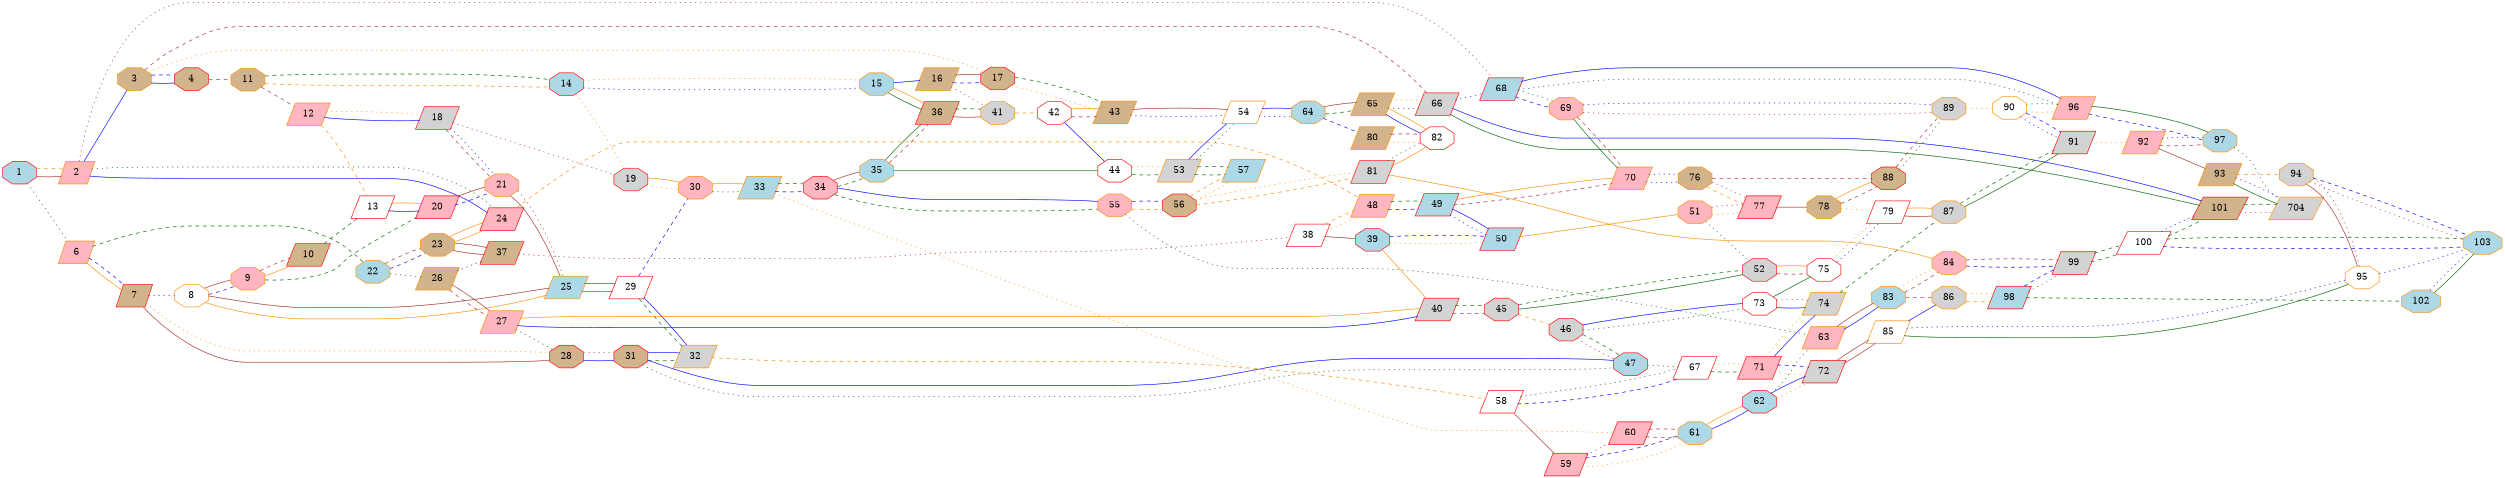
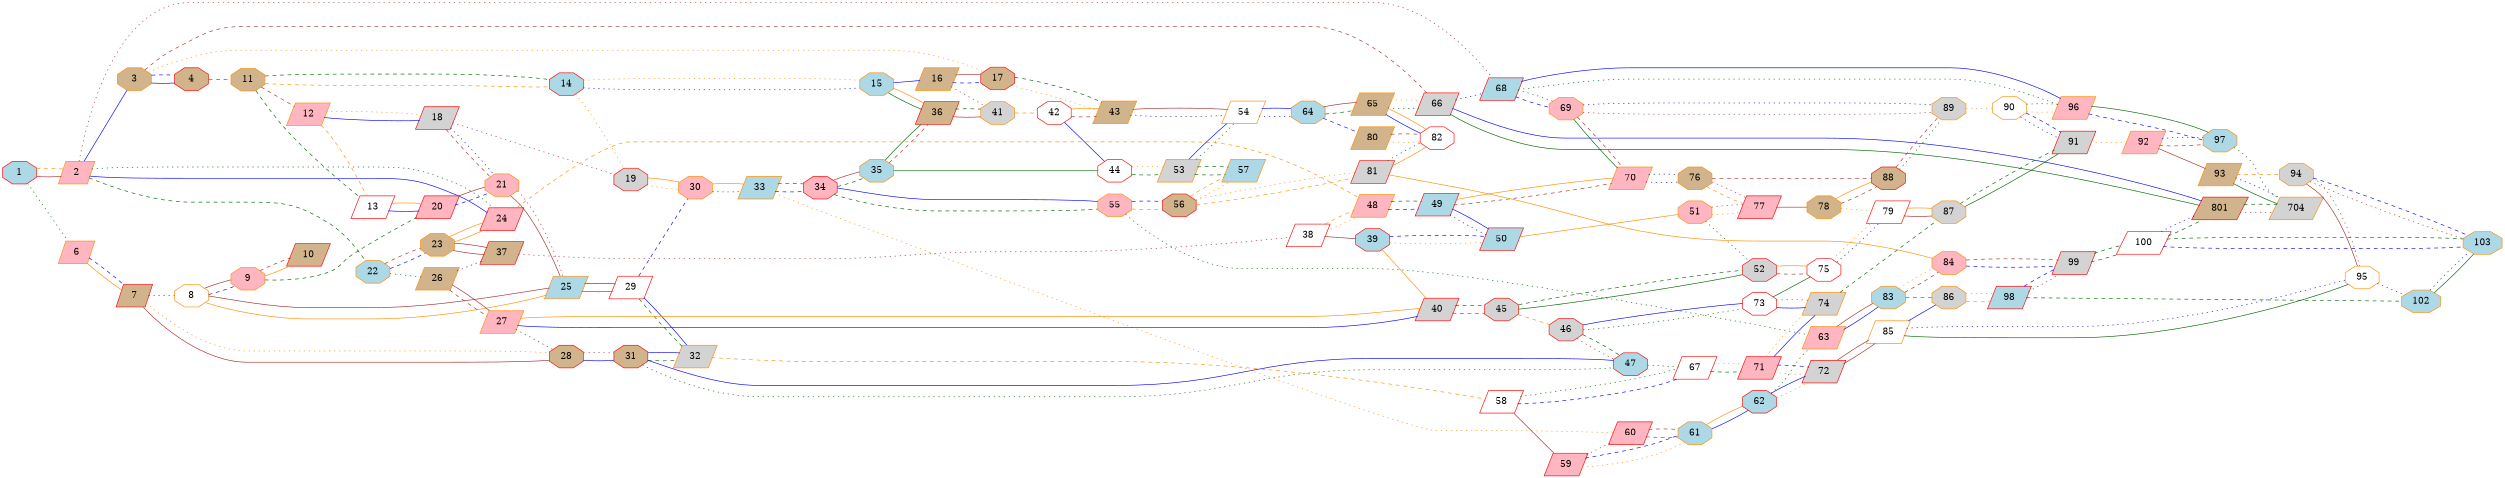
node "101": label "101" -> "801"
edge "6" -- "22": now "2" -- "22"
edge "13" -- "10": now "13" -- "11"
edge "103" -- "95": now "102" -- "95"
